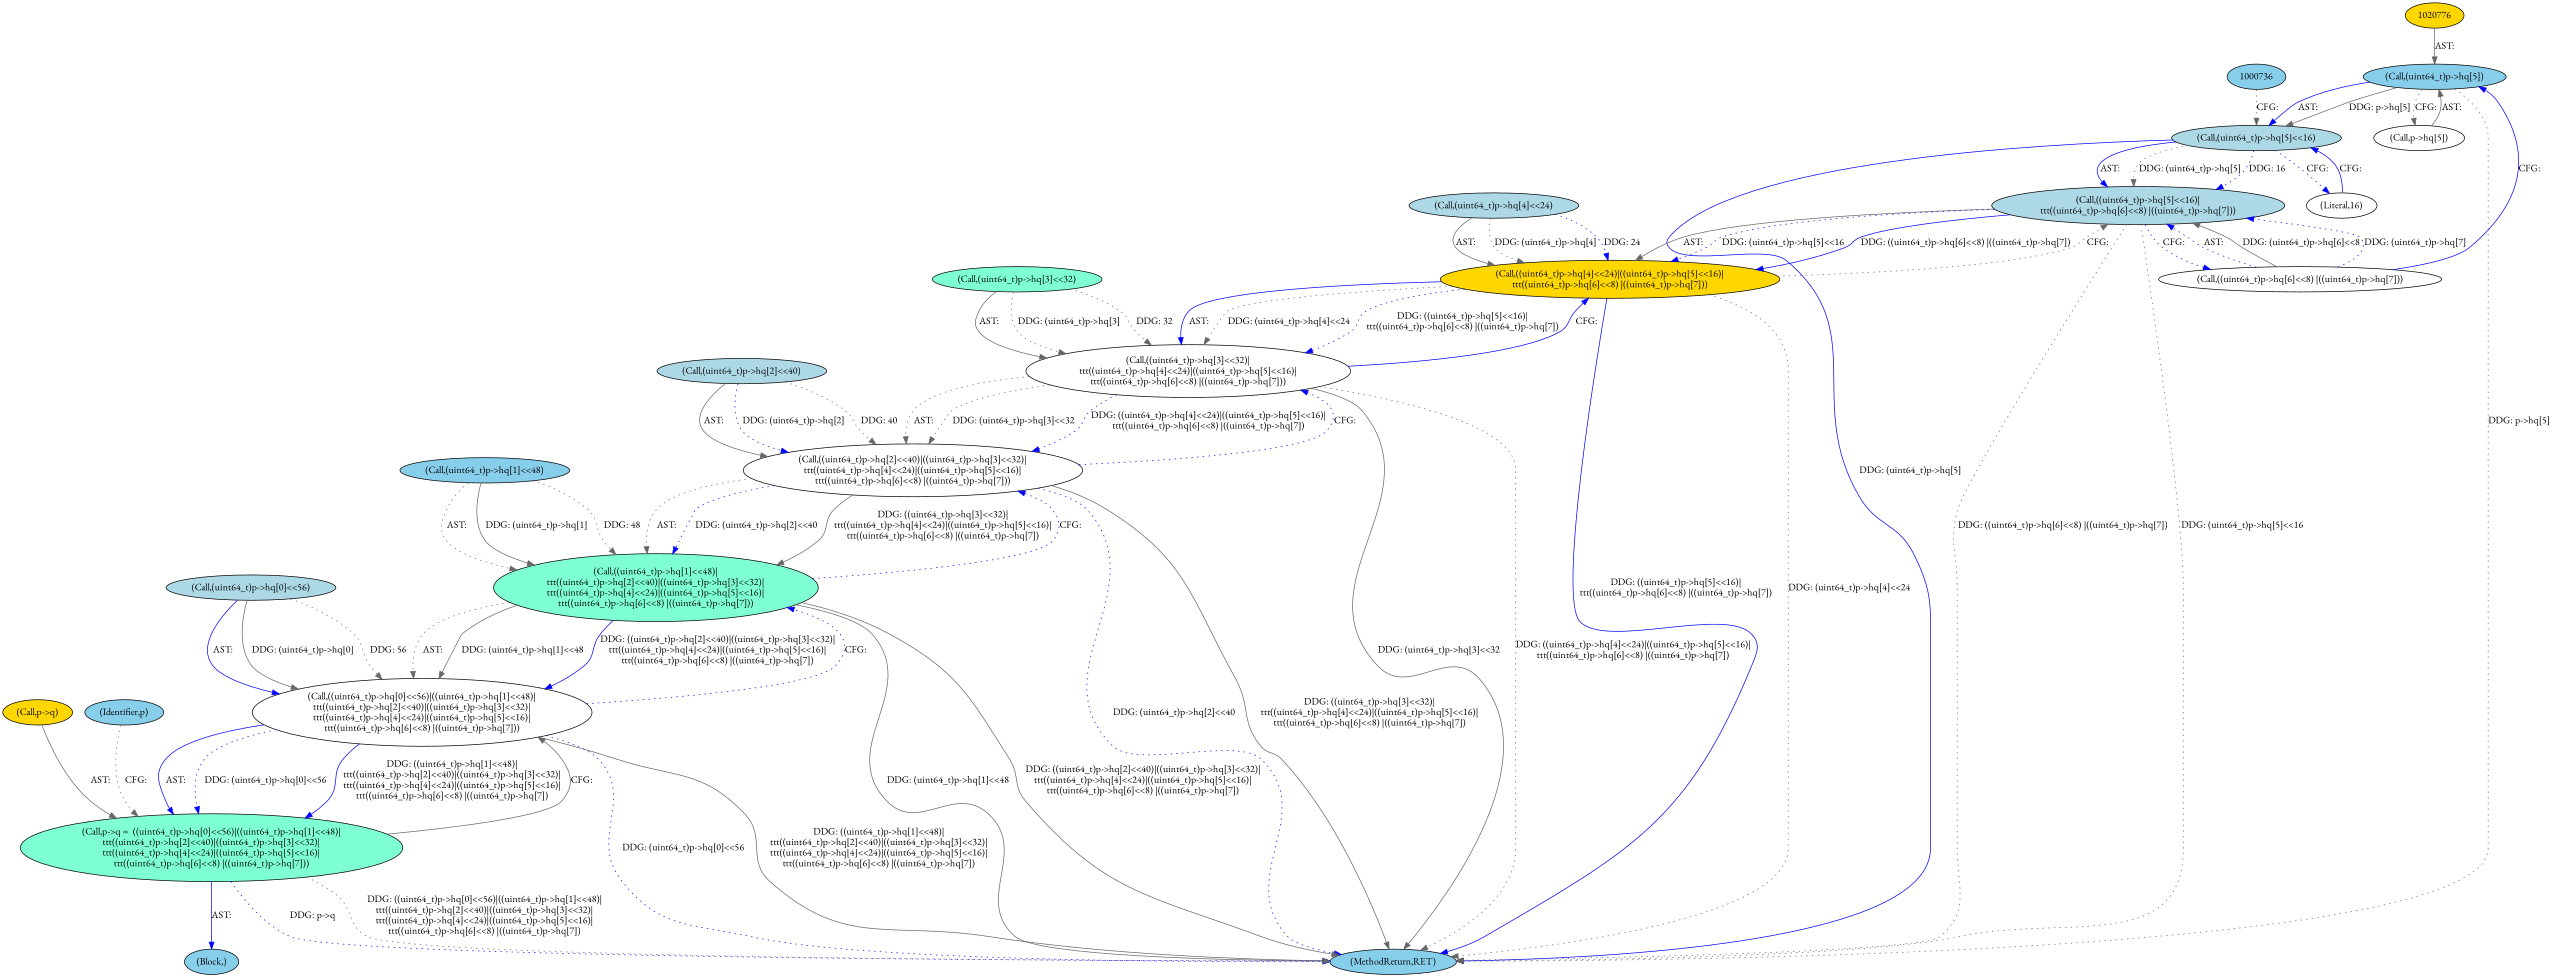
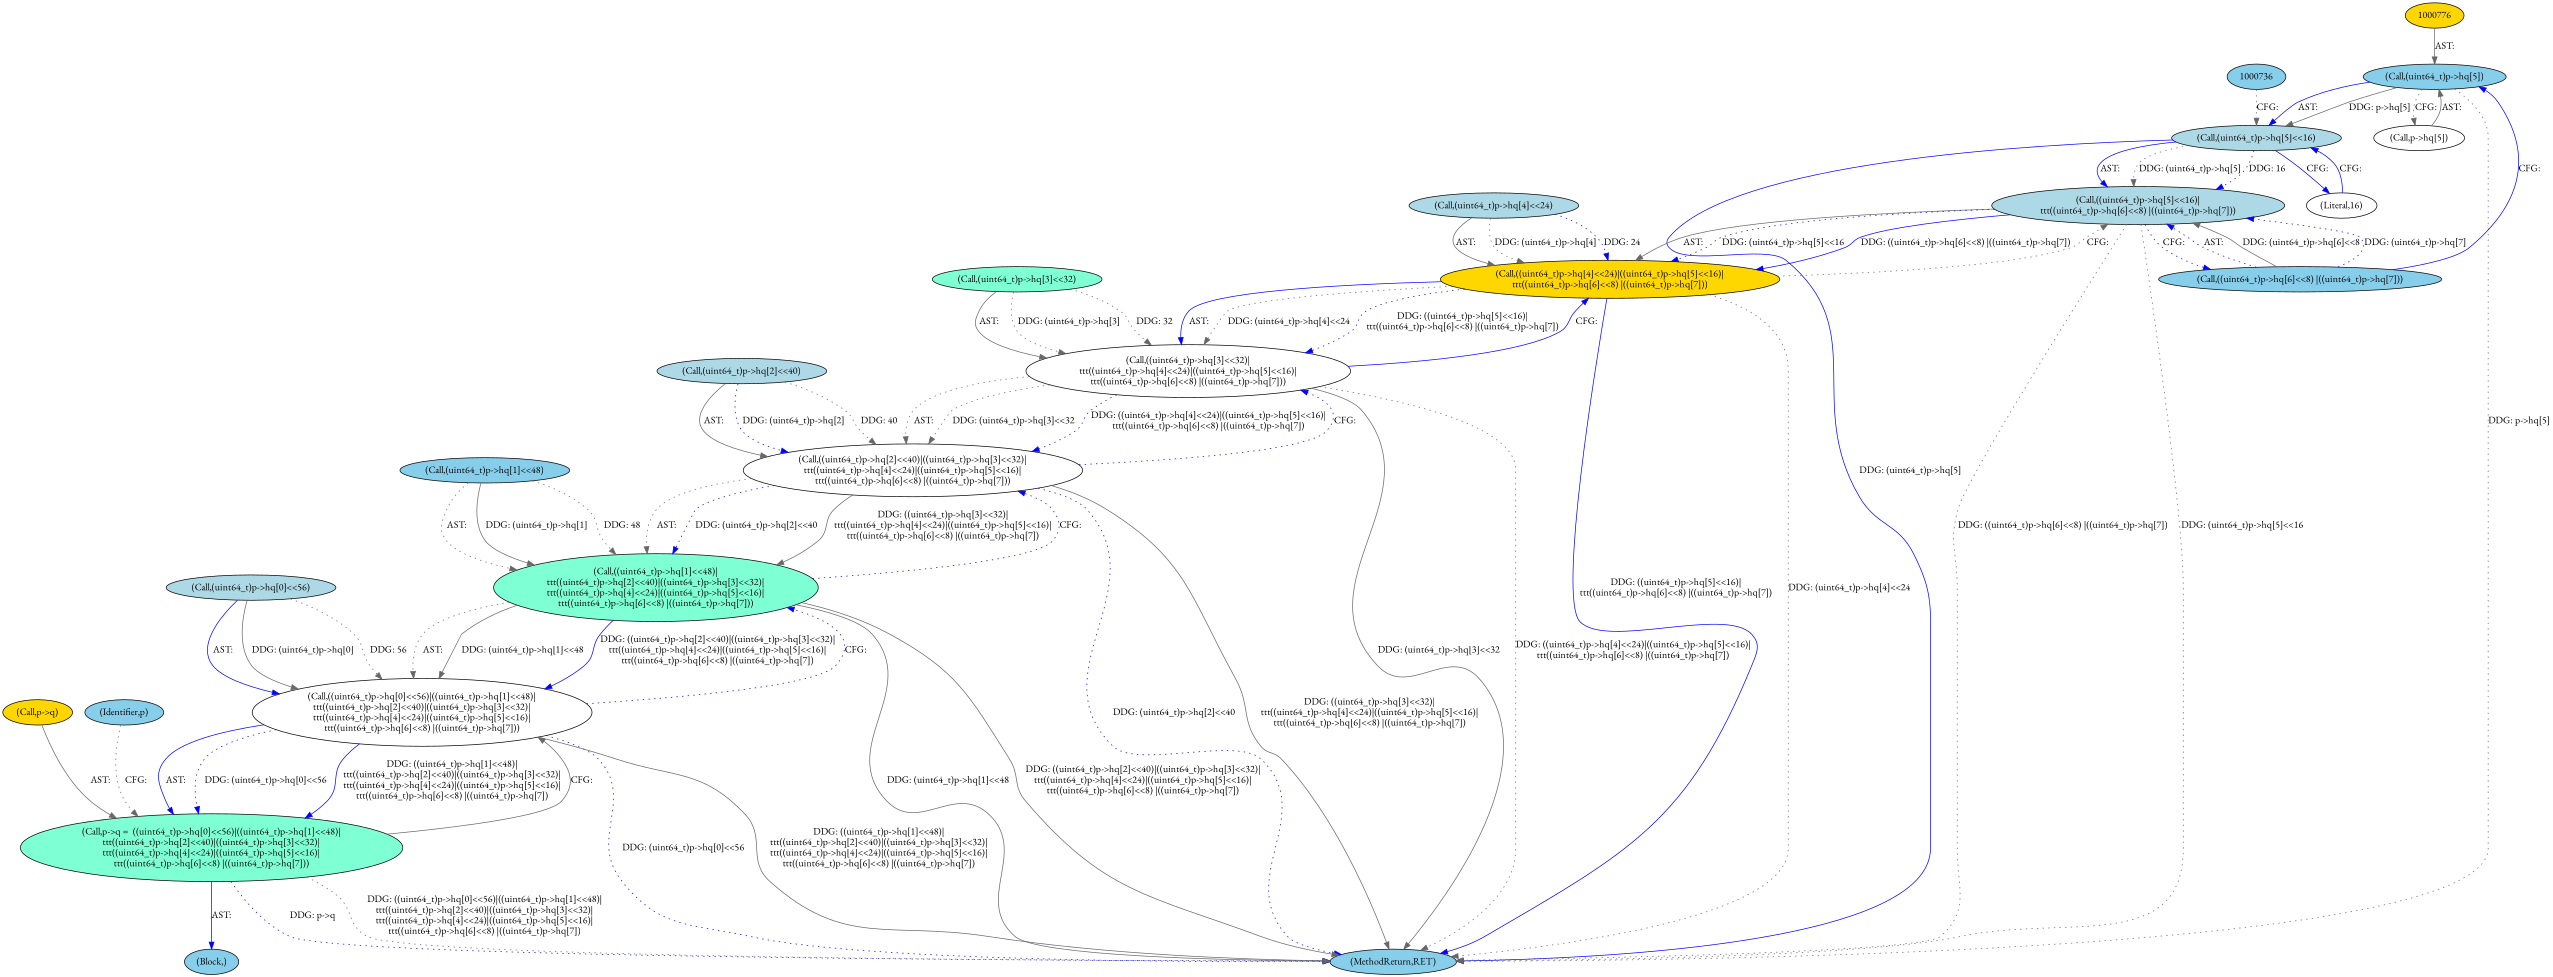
node "1020776": label "1020776" -> "1000776"
edge "(Call,(uint64_t)p->hq[5]<<16)" -> "(Literal,16)": style dotted -> solid
node "(Call,((uint64_t)p->hq[6]<<8) |((uint64_t)p->hq[7]))": fillcolor white -> skyblue
